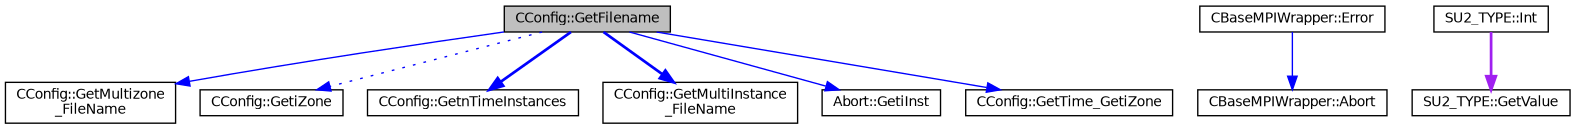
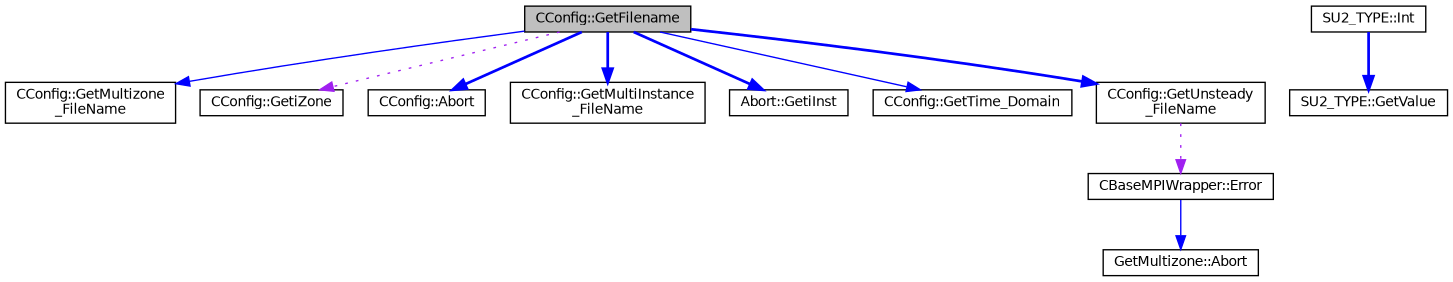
edge "SU2_TYPE::Int" -> "SU2_TYPE::GetValue": color purple -> blue
edge "CConfig::GetFilename" -> "CConfig::GetiZone": color blue -> purple
edge "CConfig::GetFilename" -> "Abort::GetiInst": style solid -> bold
node "CConfig::GetnTimeInstances": label "CConfig::GetnTimeInstances" -> "CConfig::Abort"
node "CConfig::GetTime_GetiZone": label "CConfig::GetTime_GetiZone" -> "CConfig::GetTime_Domain"
node "CConfig::GetUnsteady _FileName": added
node "CBaseMPIWrapper::Abort": label "CBaseMPIWrapper::Abort" -> "GetMultizone::Abort"
